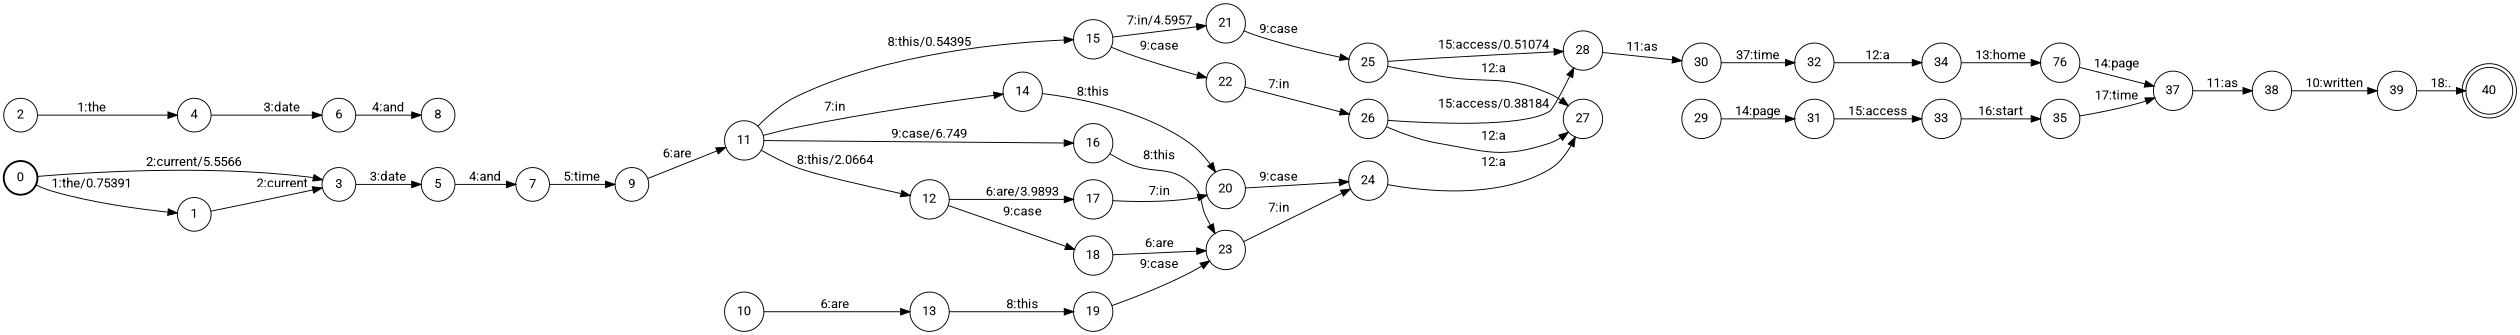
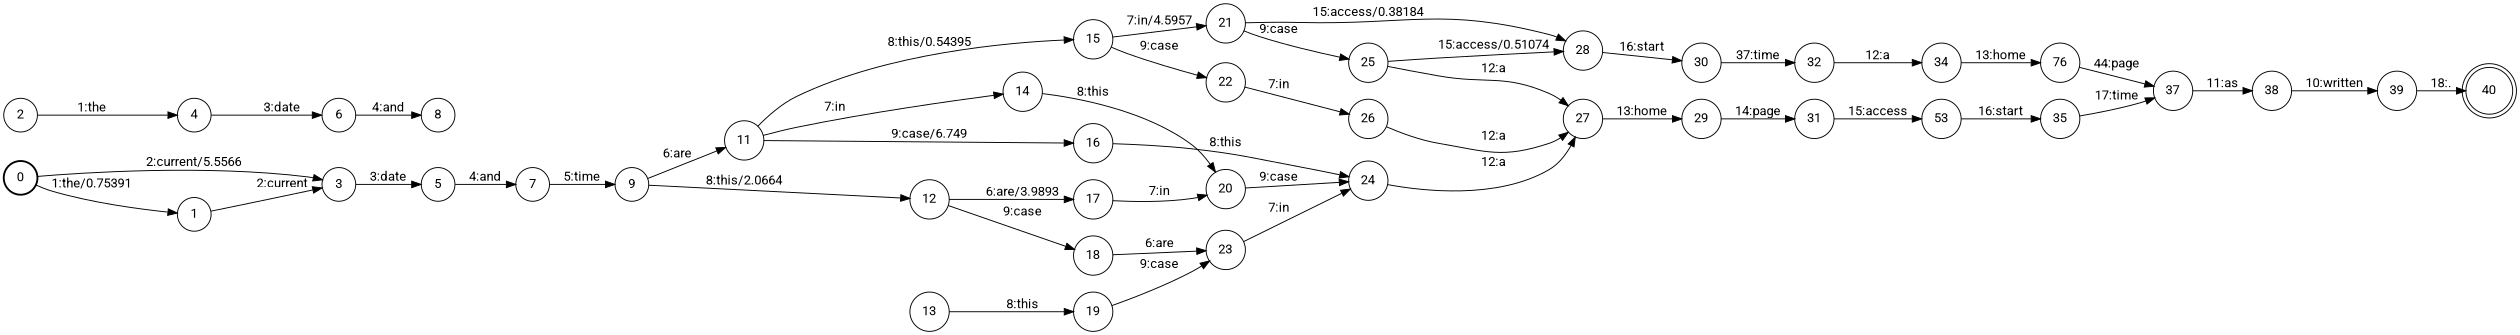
edge "28" -> "30": label "11:as" -> "16:start"
edge "76" -> "37": label "14:page" -> "44:page"
edge "27" -> "29": added, label "13:home"
node "33": label "33" -> "53"
edge "26" -> "28": now "21" -> "28"
edge "16" -> "23": now "16" -> "24"
edge "11" -> "12": now "9" -> "12"
node "10": removed
